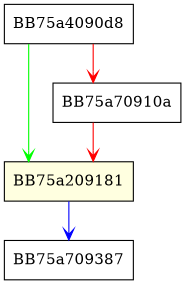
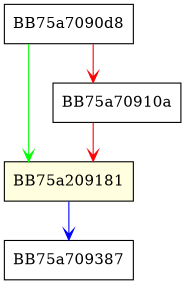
node "BB75a4090d8": label "BB75a4090d8" -> "BB75a7090d8"
